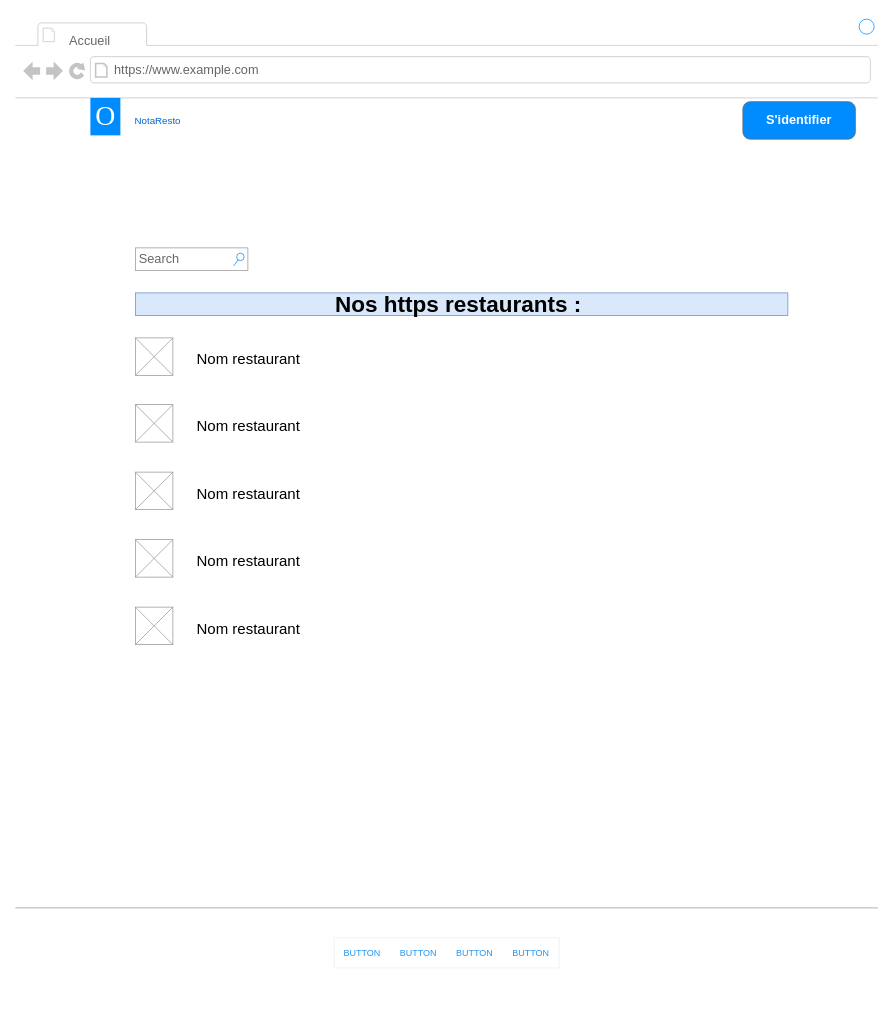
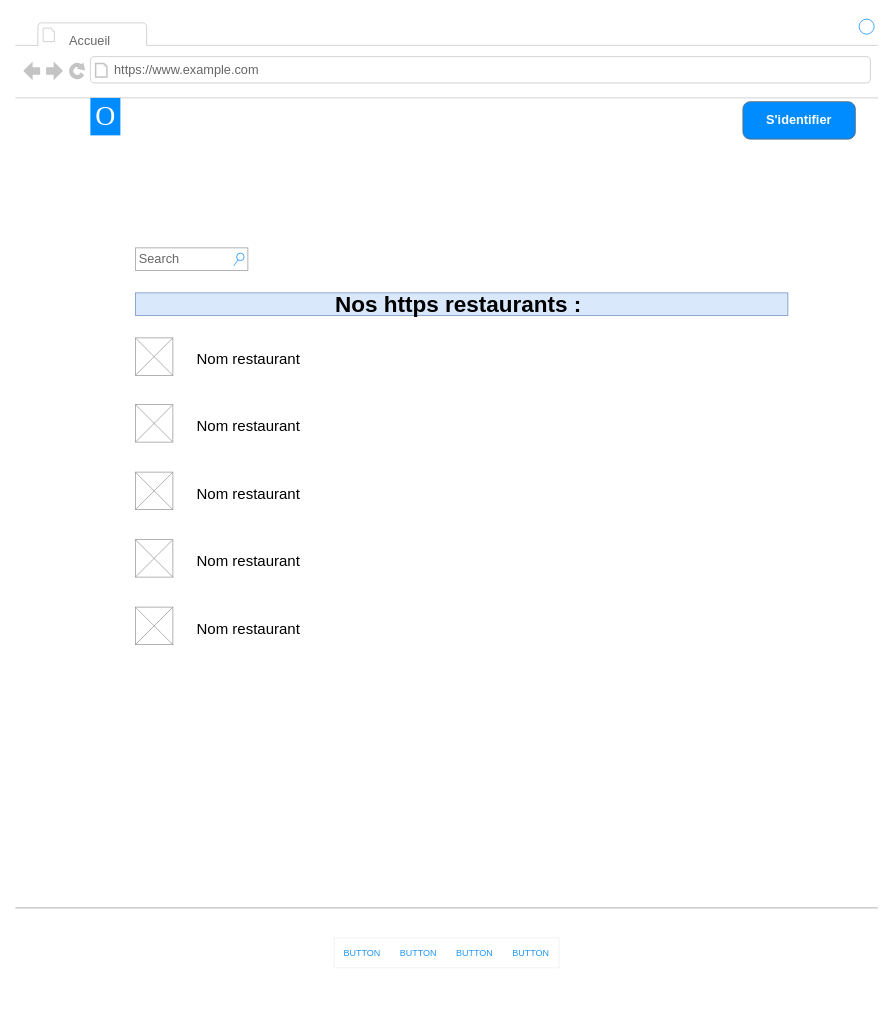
node "NotaResto": removed
